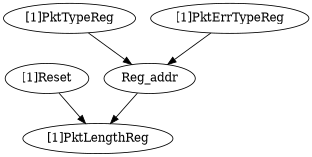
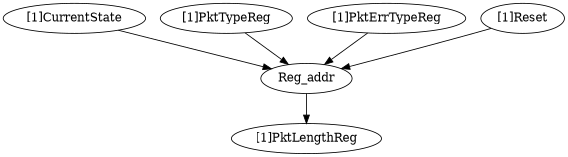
node "[1]CurrentState": added
edge "[1]Reset" -> "[1]PktLengthReg": now "[1]Reset" -> "Reg_addr"
